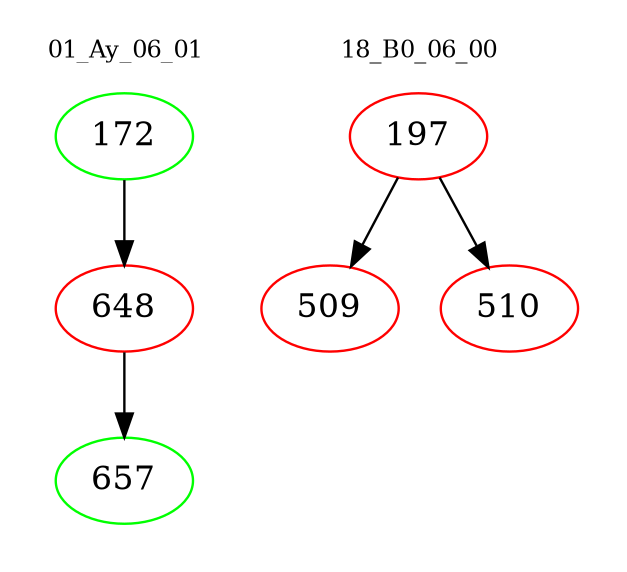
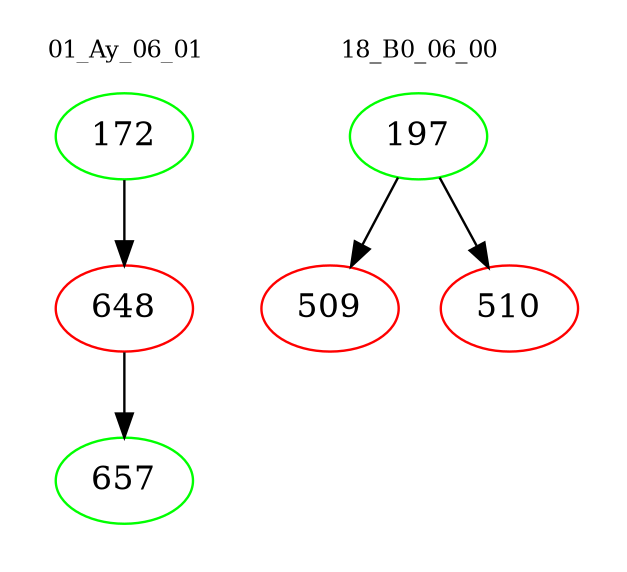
node "197": color red -> green
